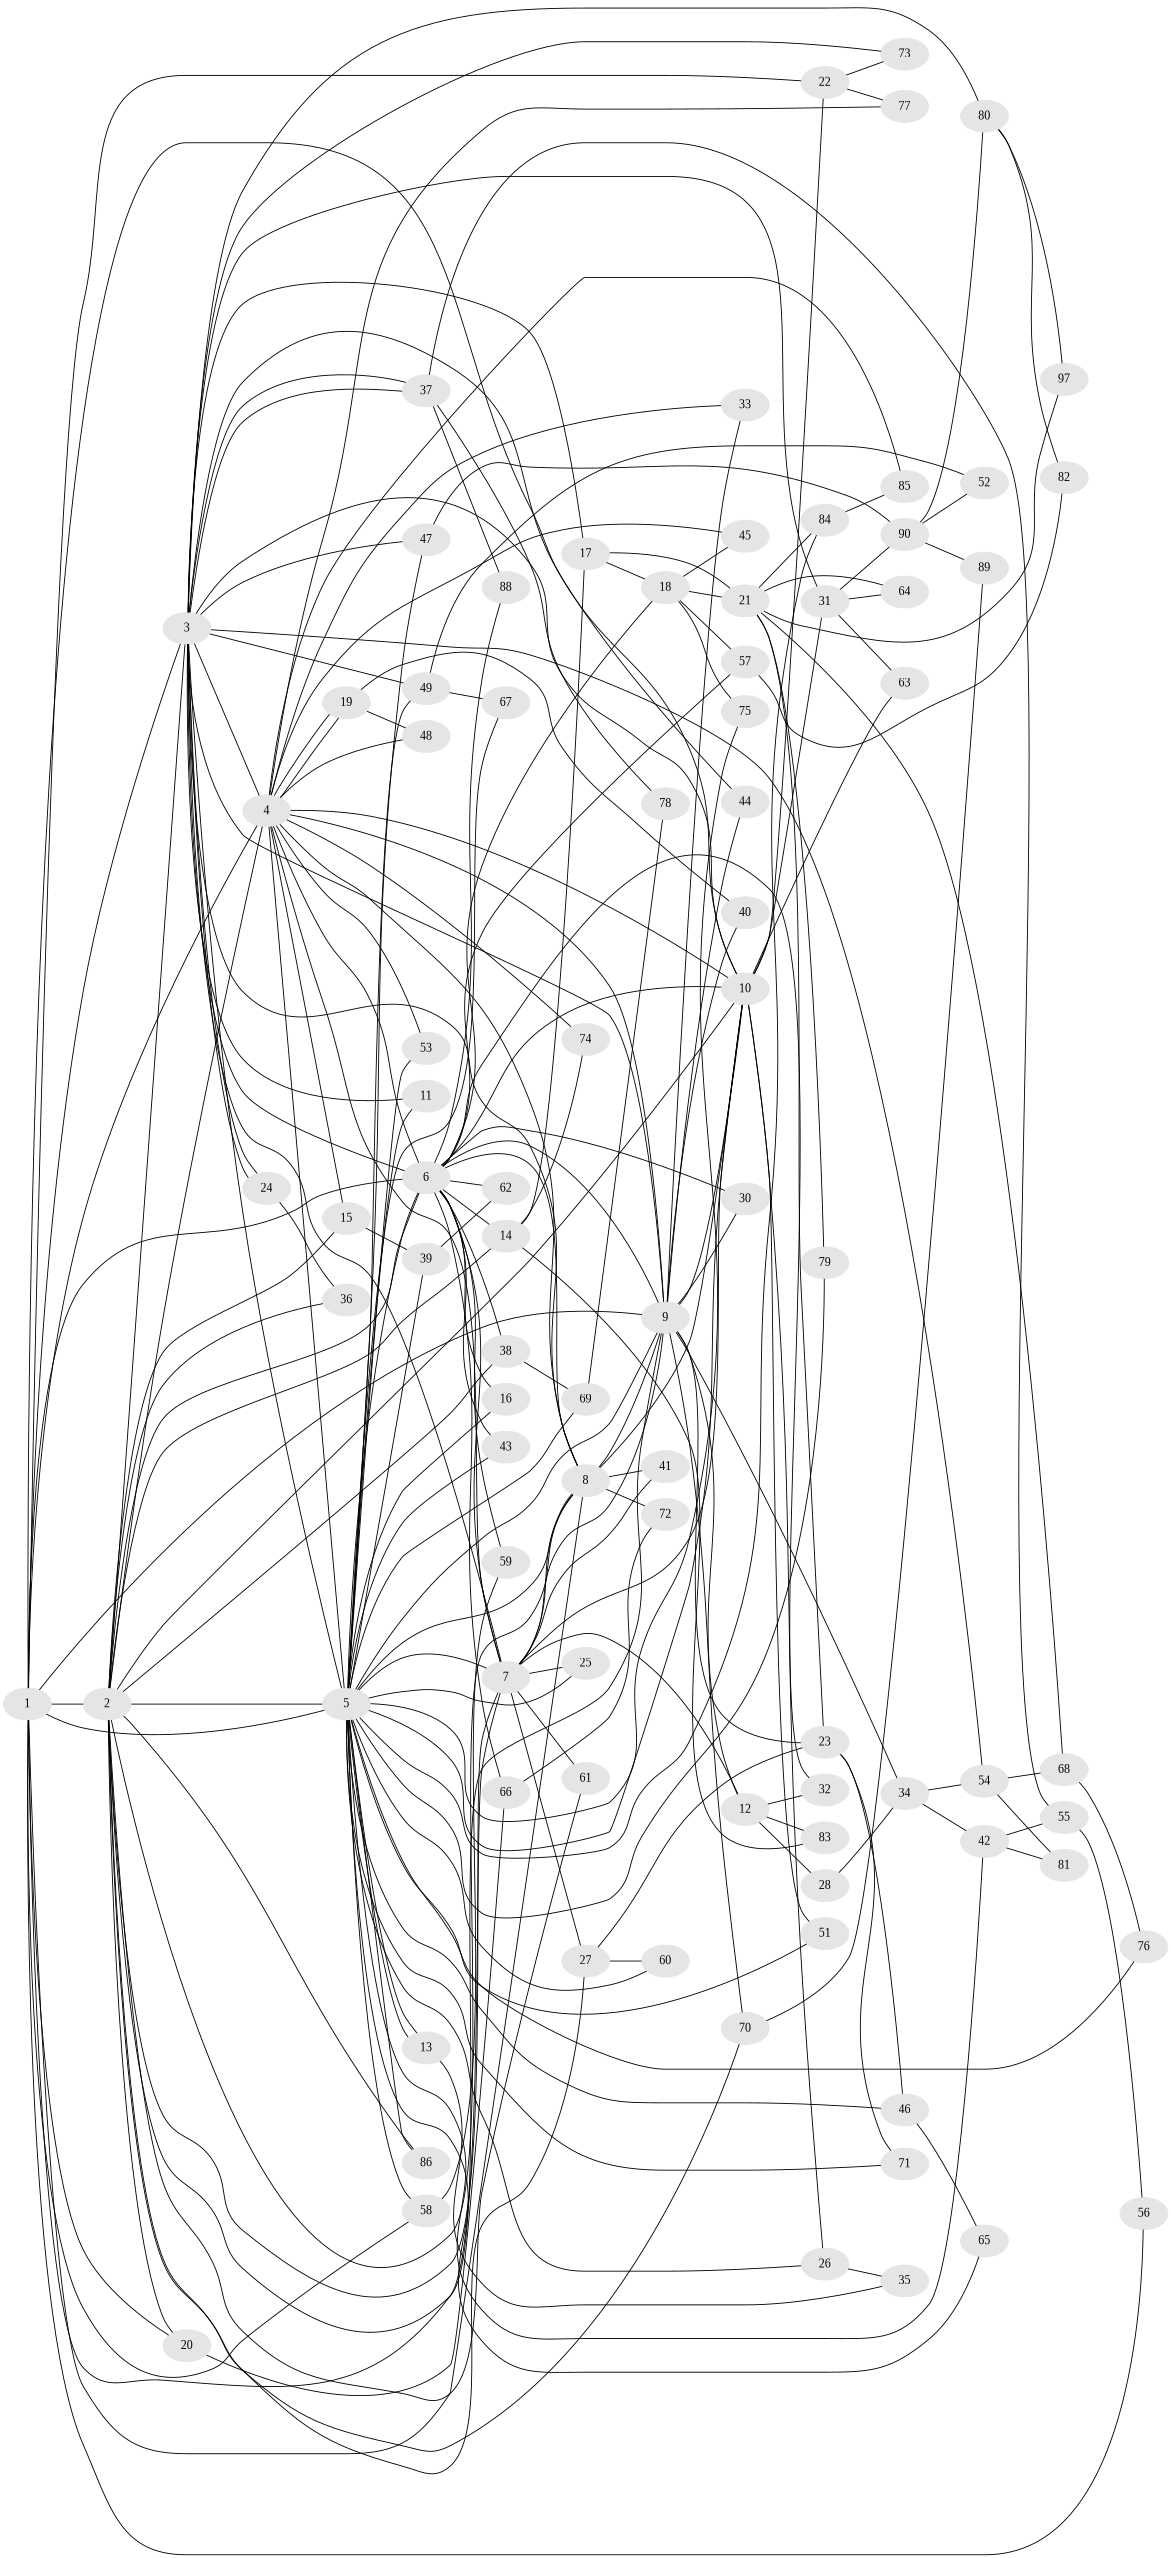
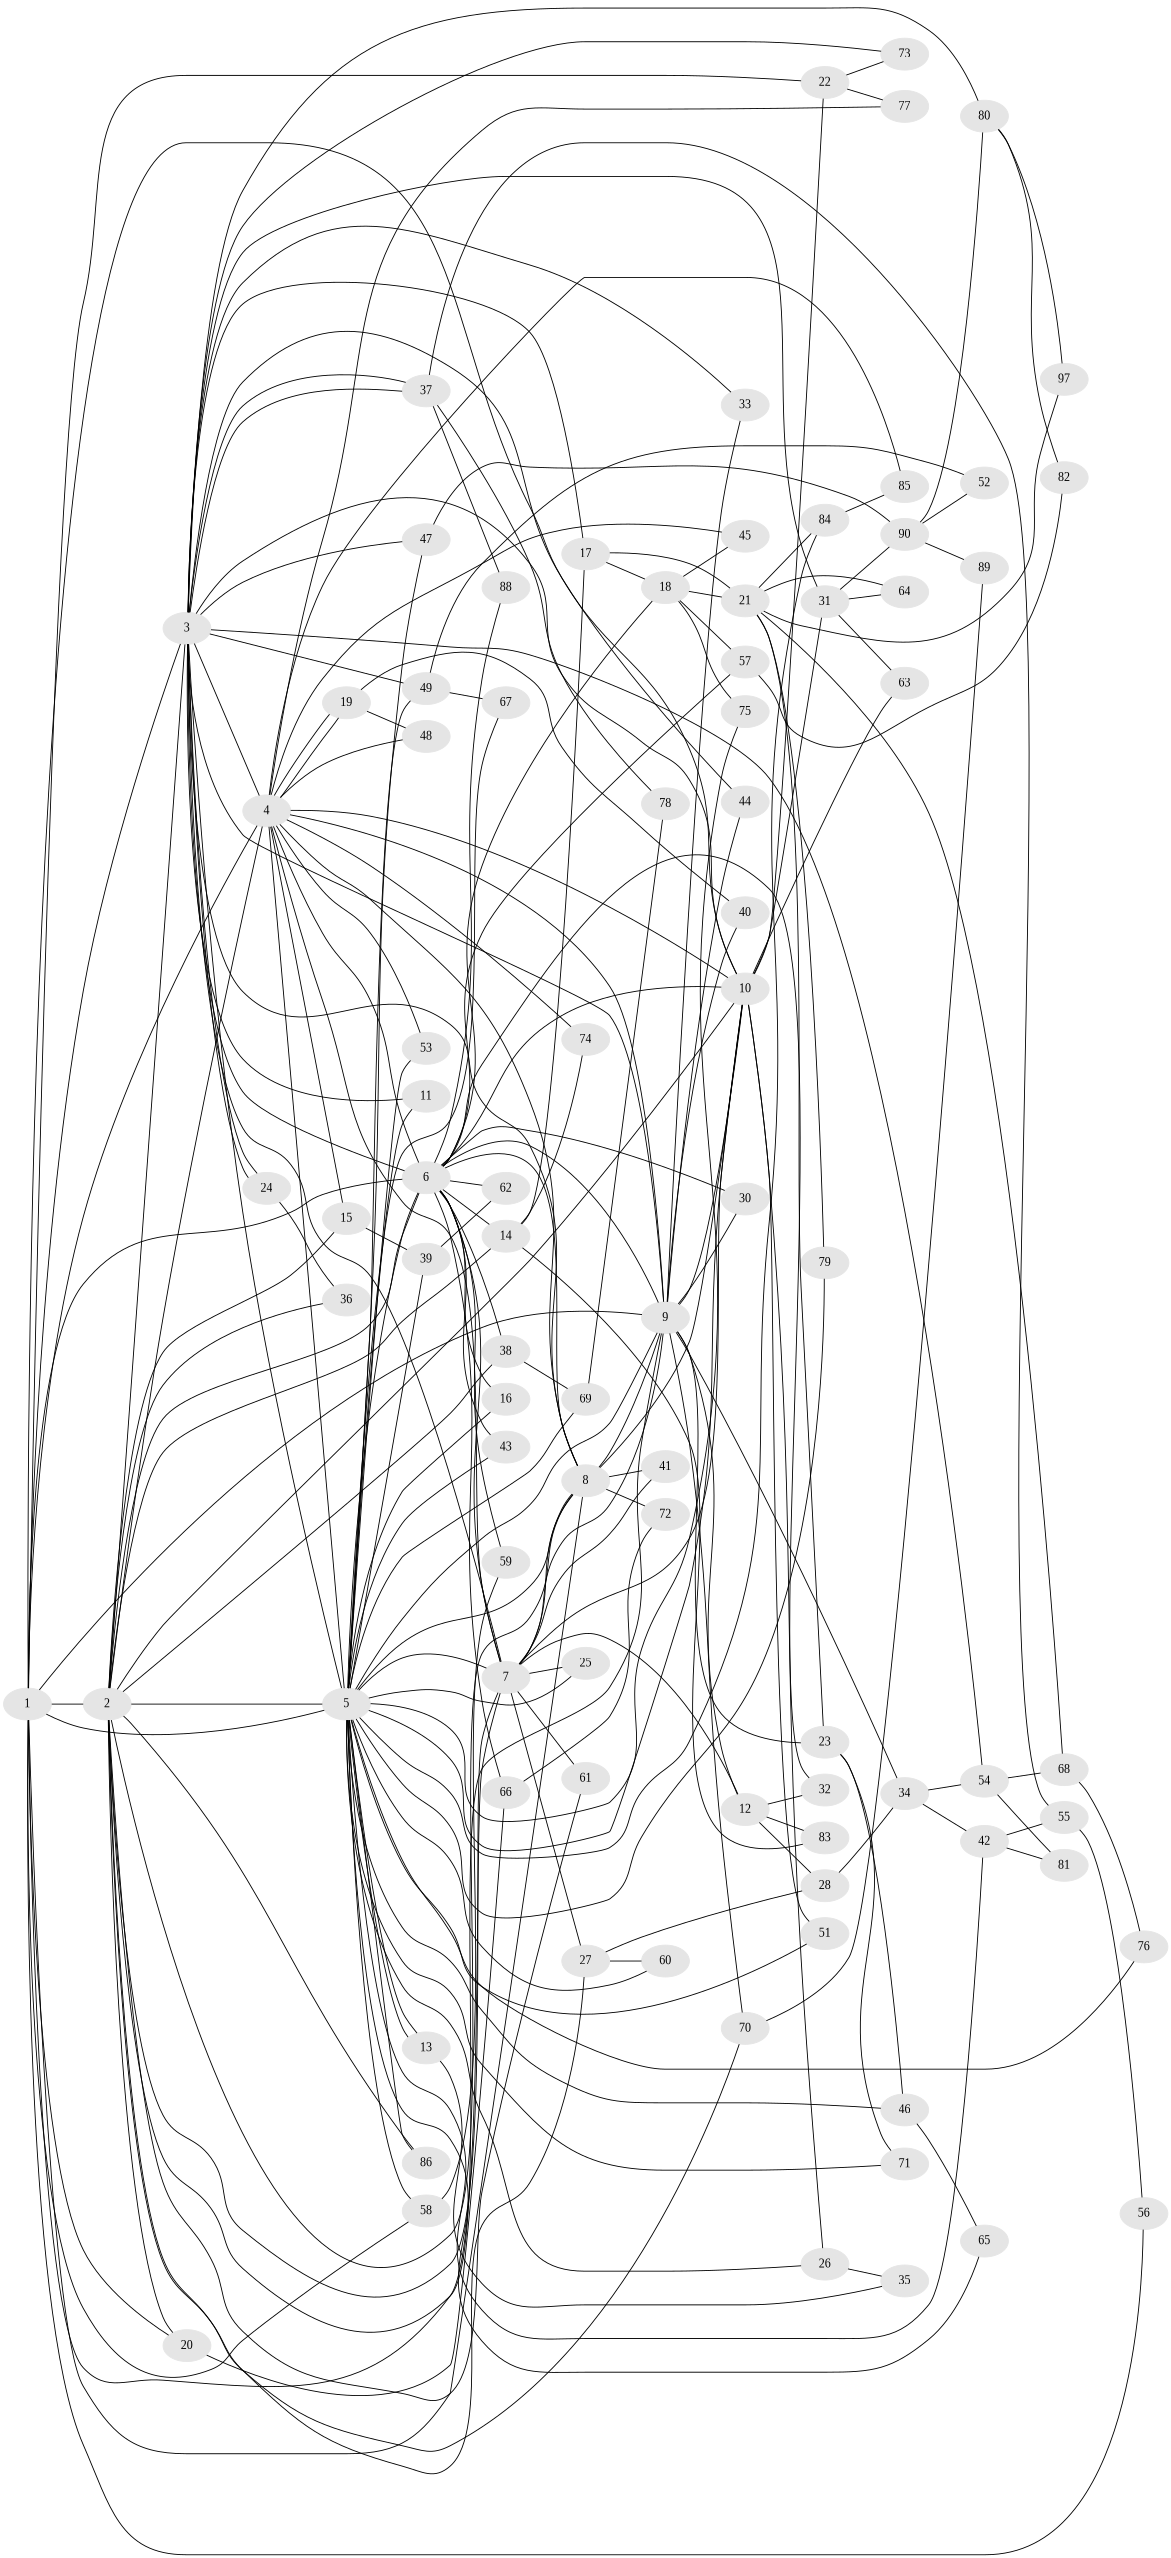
edge "33" -- "4": now "33" -- "3"
edge "23" -- "27": now "28" -- "27"
